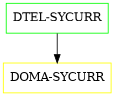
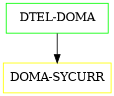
node "DTEL-SYCURR": label "DTEL-SYCURR" -> "DTEL-DOMA"
